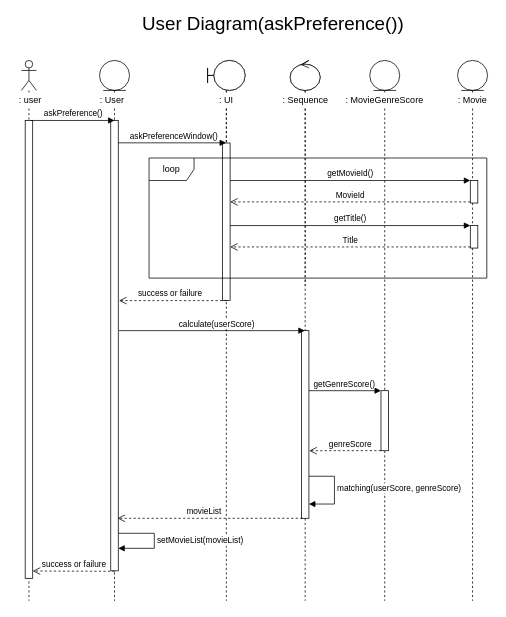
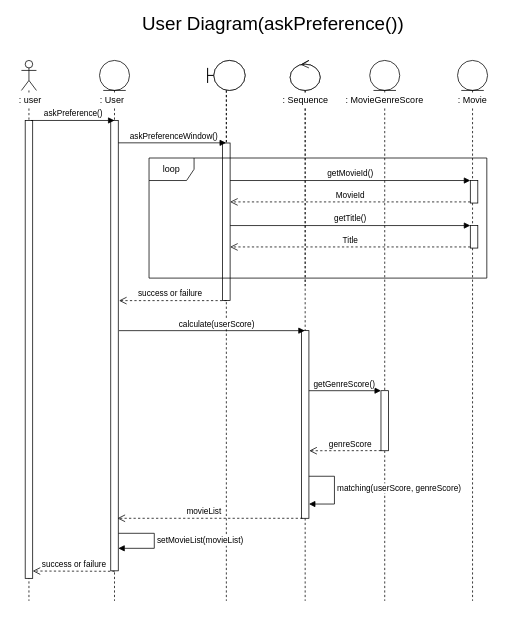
node ": UI": removed
